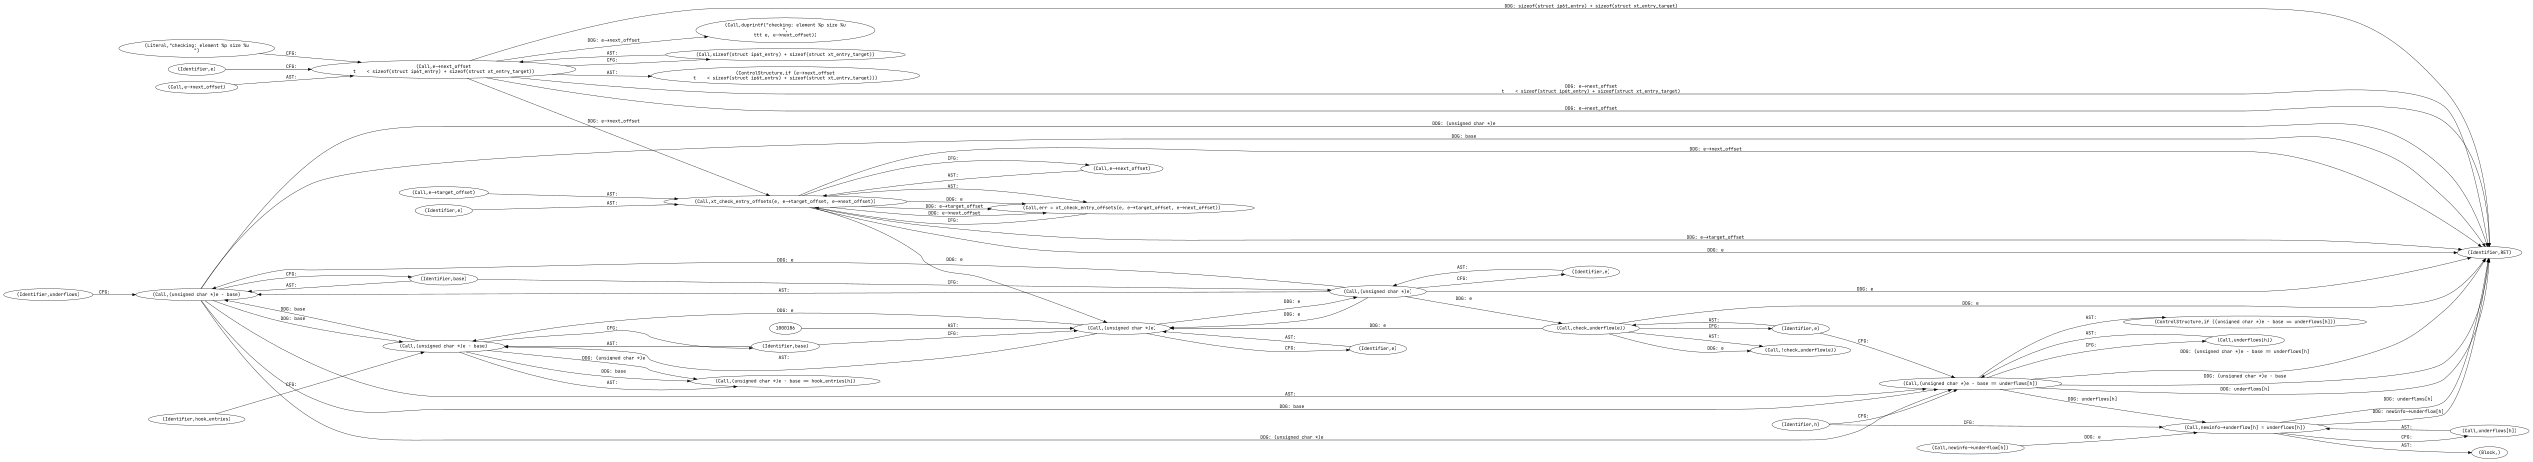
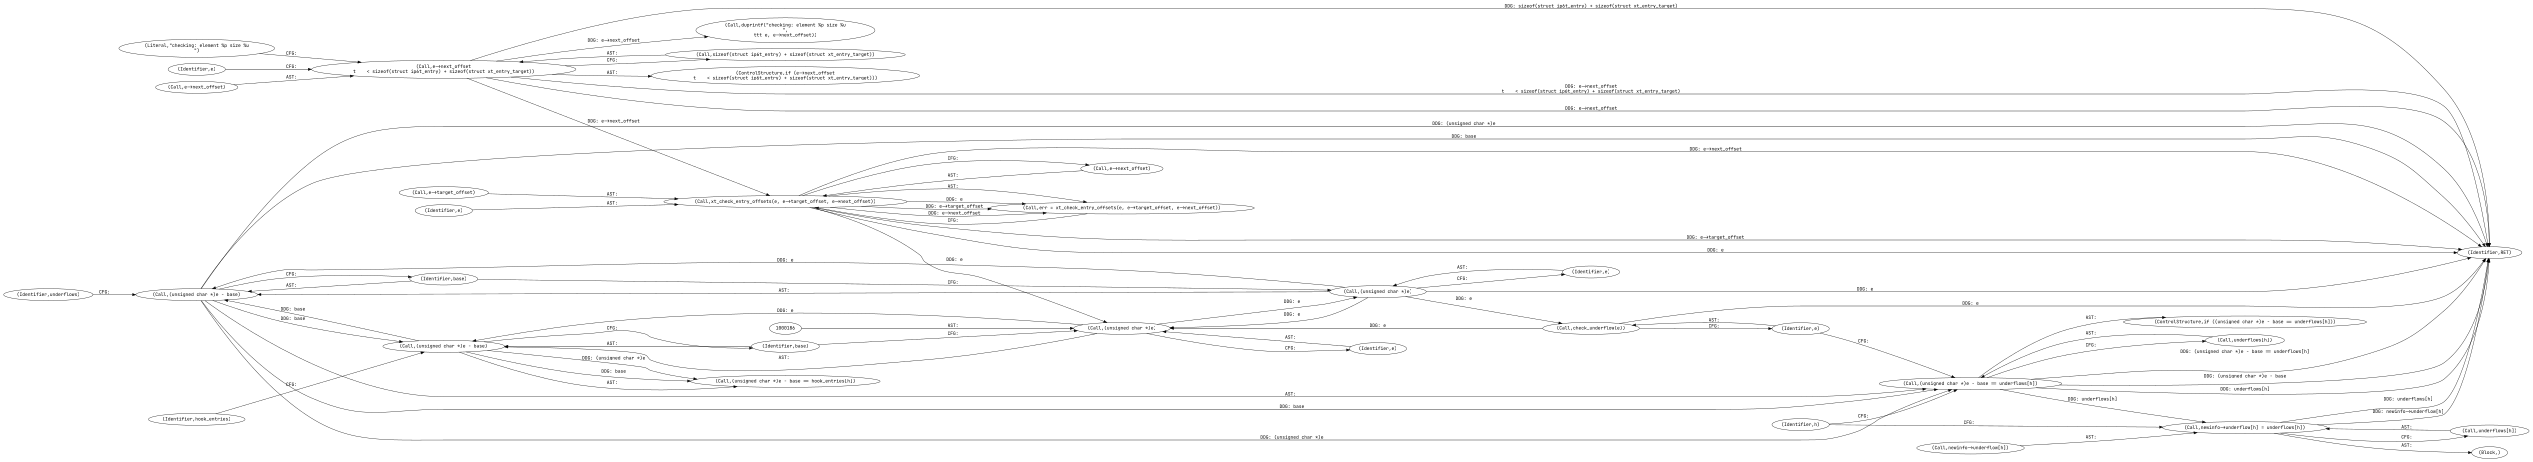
node "(Call,!check_underflow(e))": removed
edge "(Call,newinfo->underflow[h])" -> "(Call,newinfo->underflow[h] = underflows[h])": label "DDG: e" -> "AST: "
